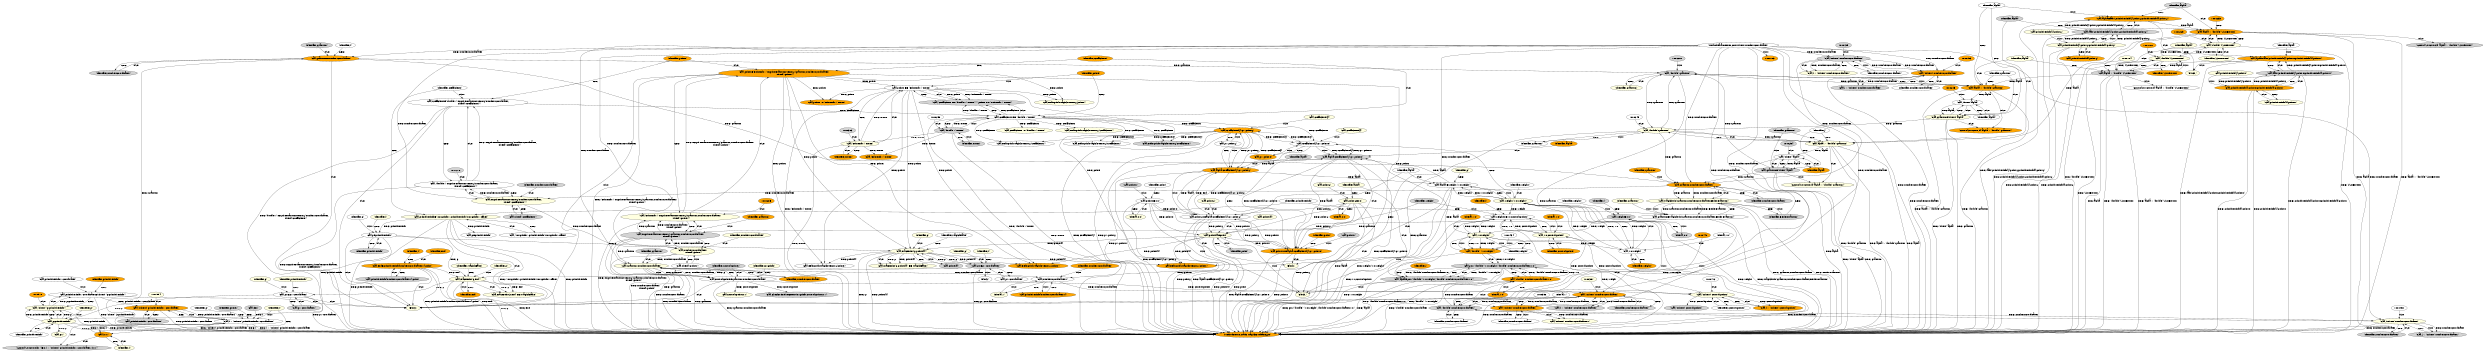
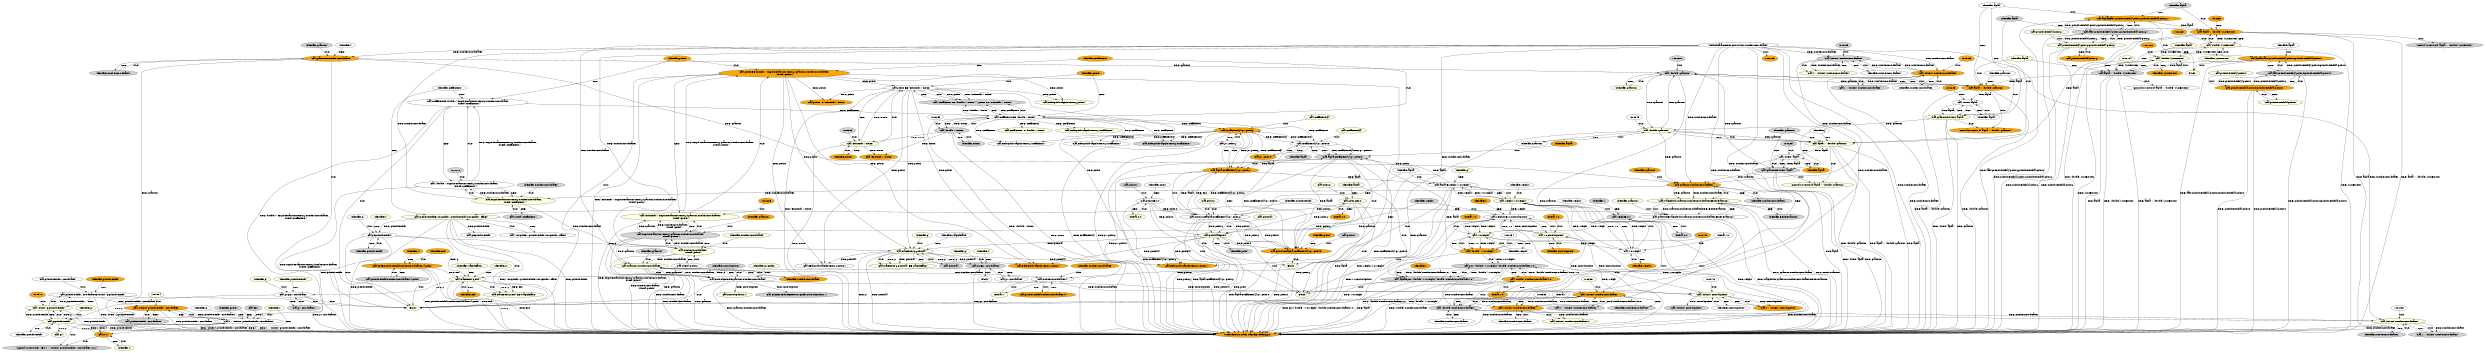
edge "(Call,weight/(1.0-weight))" -> "(Call,coefficients[j]*p->point.x)": now "(Call,alpha*coefficients[j]*p->point.x)" -> "(Call,coefficients[j]*p->point.x)"
edge "(Call,point.x+=alpha*coefficients[j]*p->point.x)" -> "(Call,points[i]=point)": reversed
